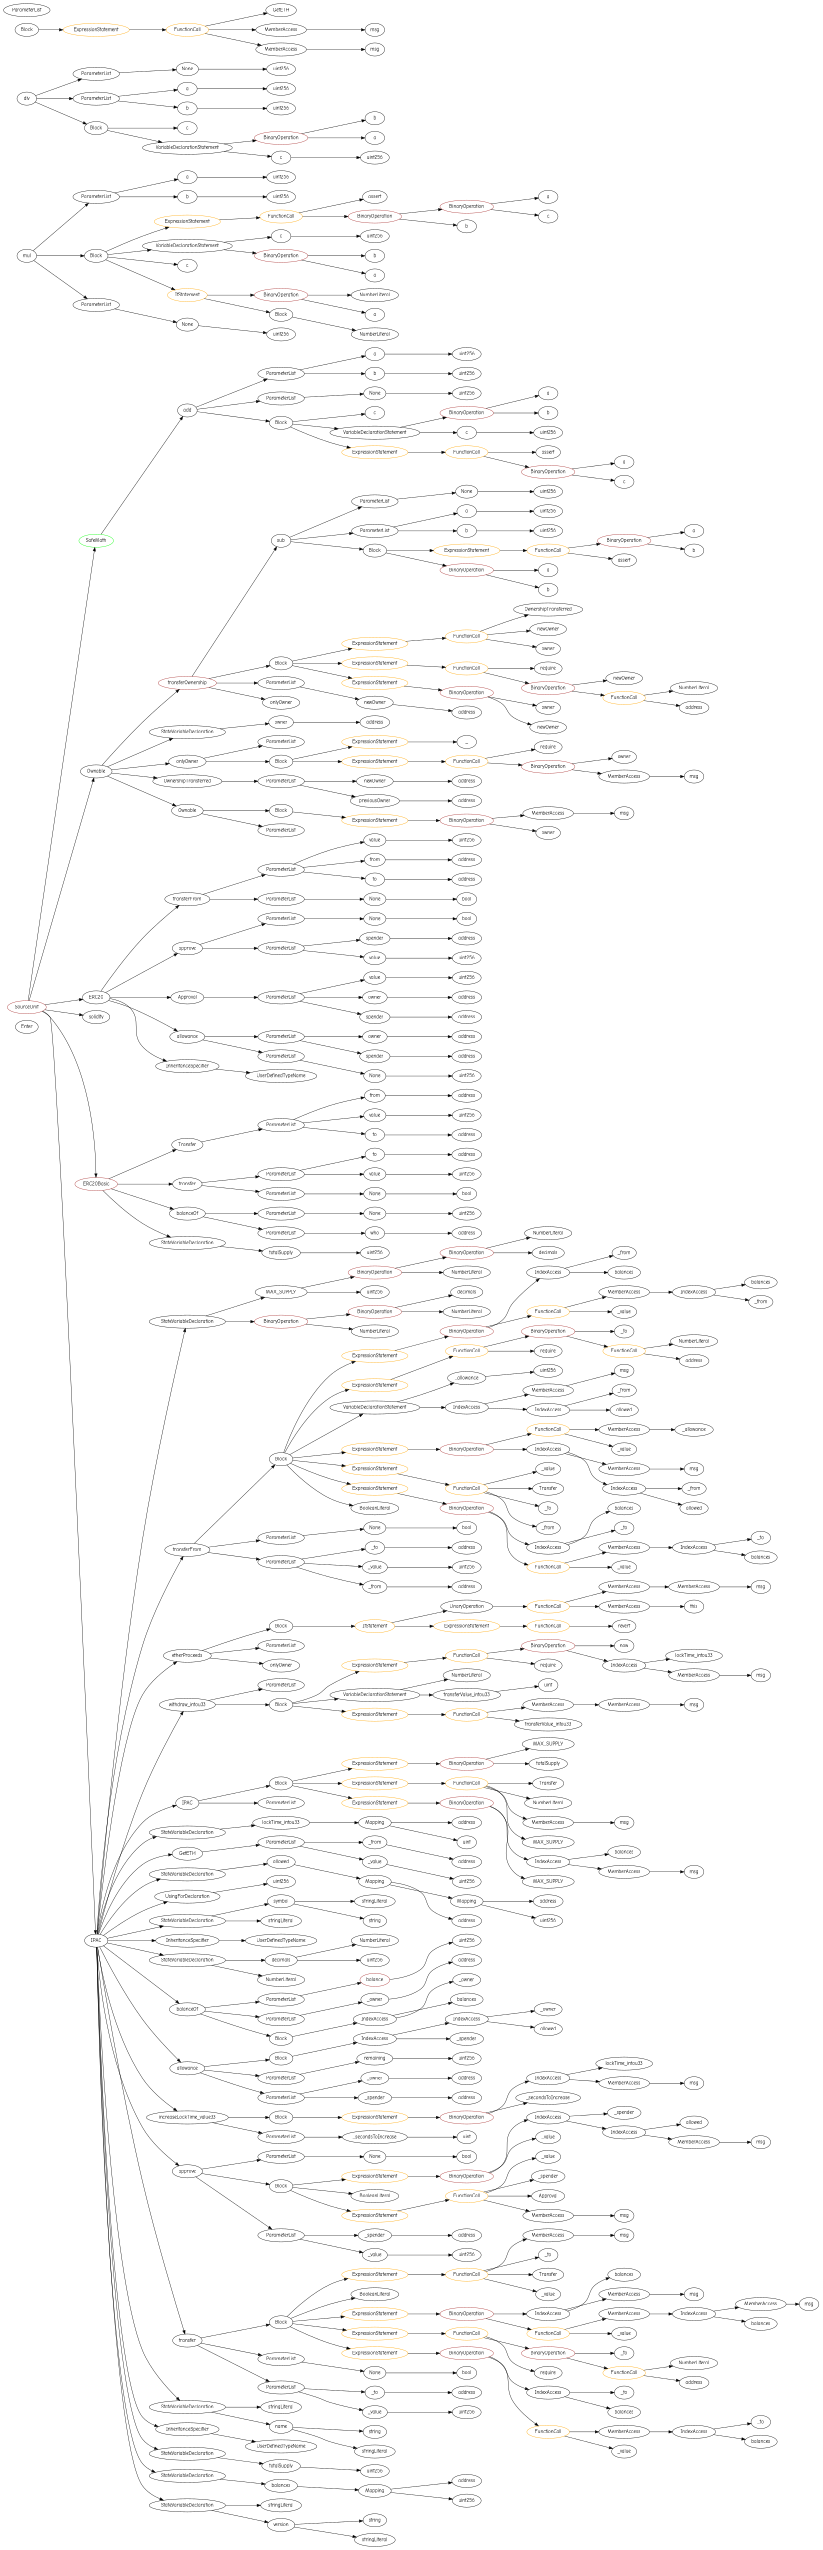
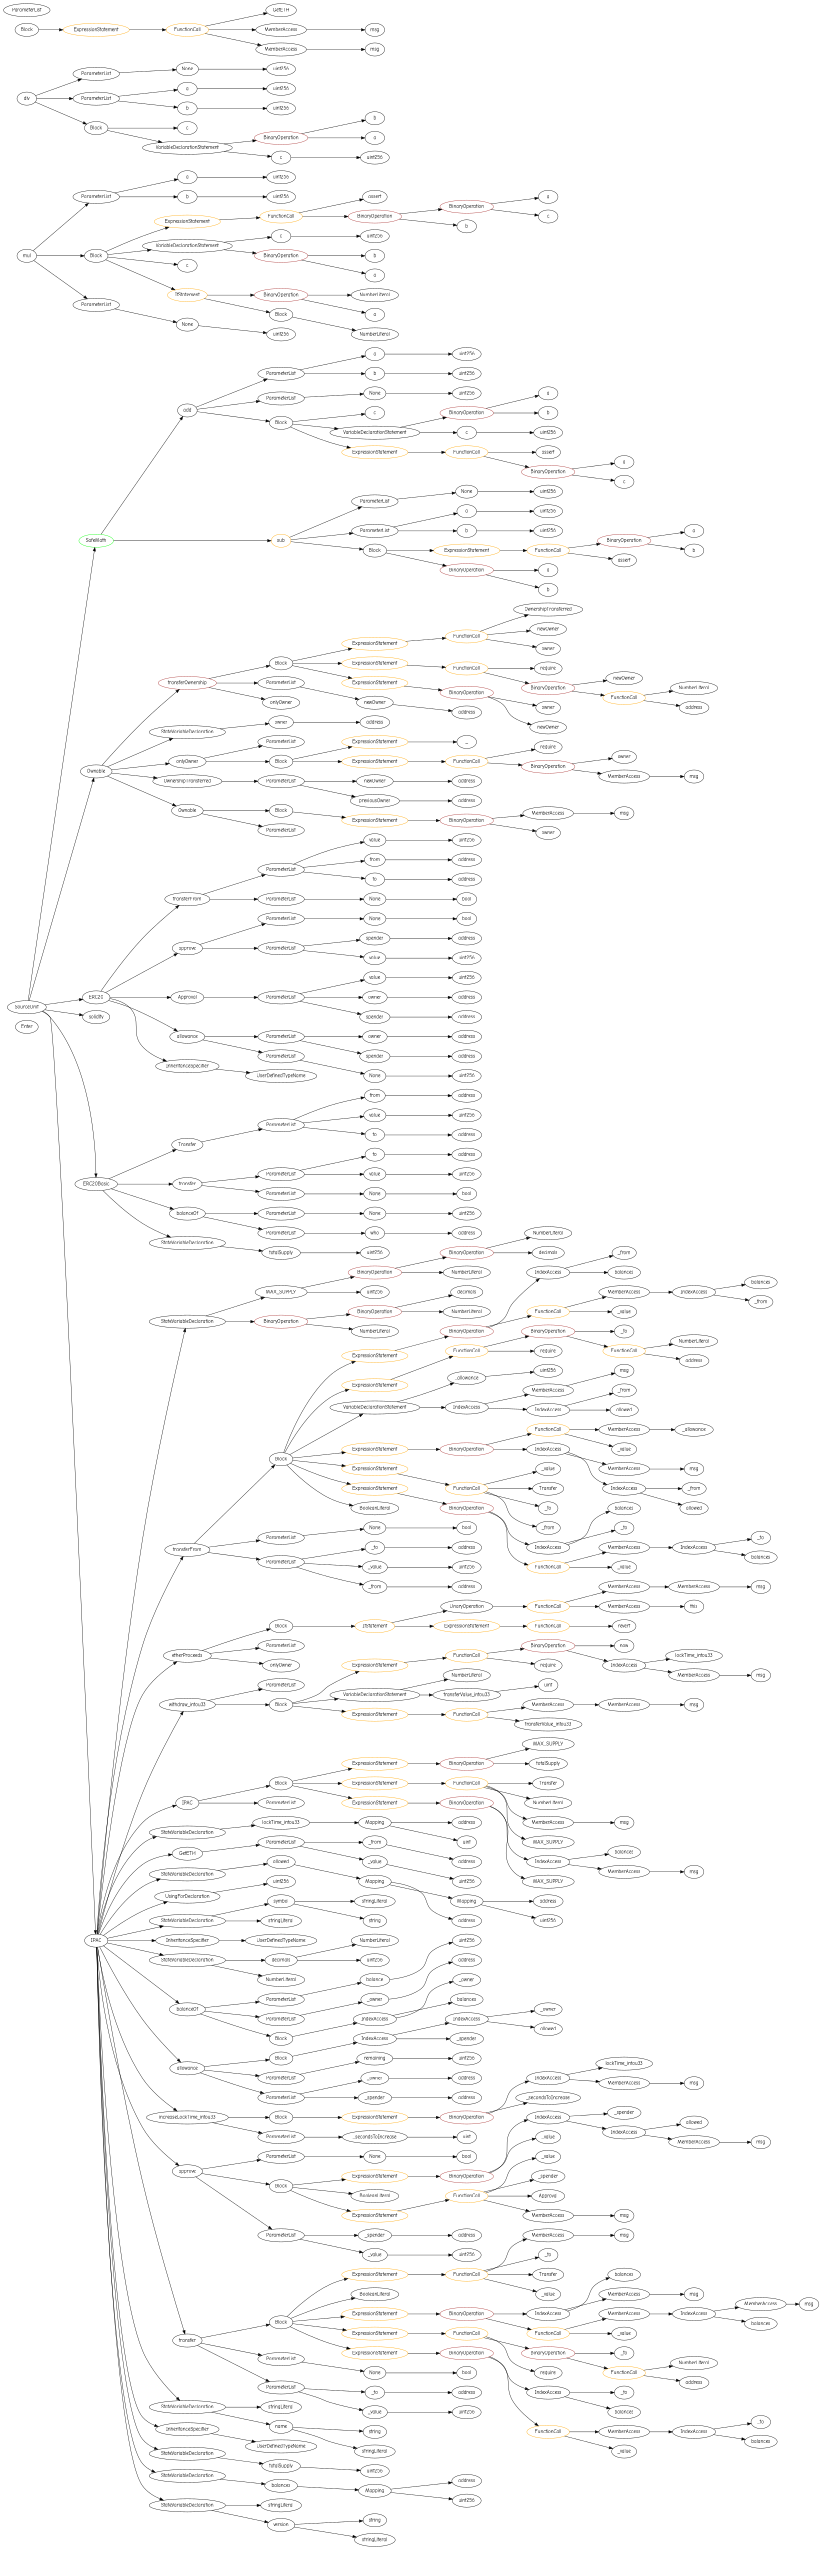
node "sub": color black -> orange
edge "transferOwnership" -> "sub": now "SafeMath" -> "sub"
node "SourceUnit": color brown -> black
node "ERC20Basic": color brown -> black
node "balance": color brown -> black
node "increaseLockTime_value33": label "increaseLockTime_value33" -> "increaseLockTime_intou33"
